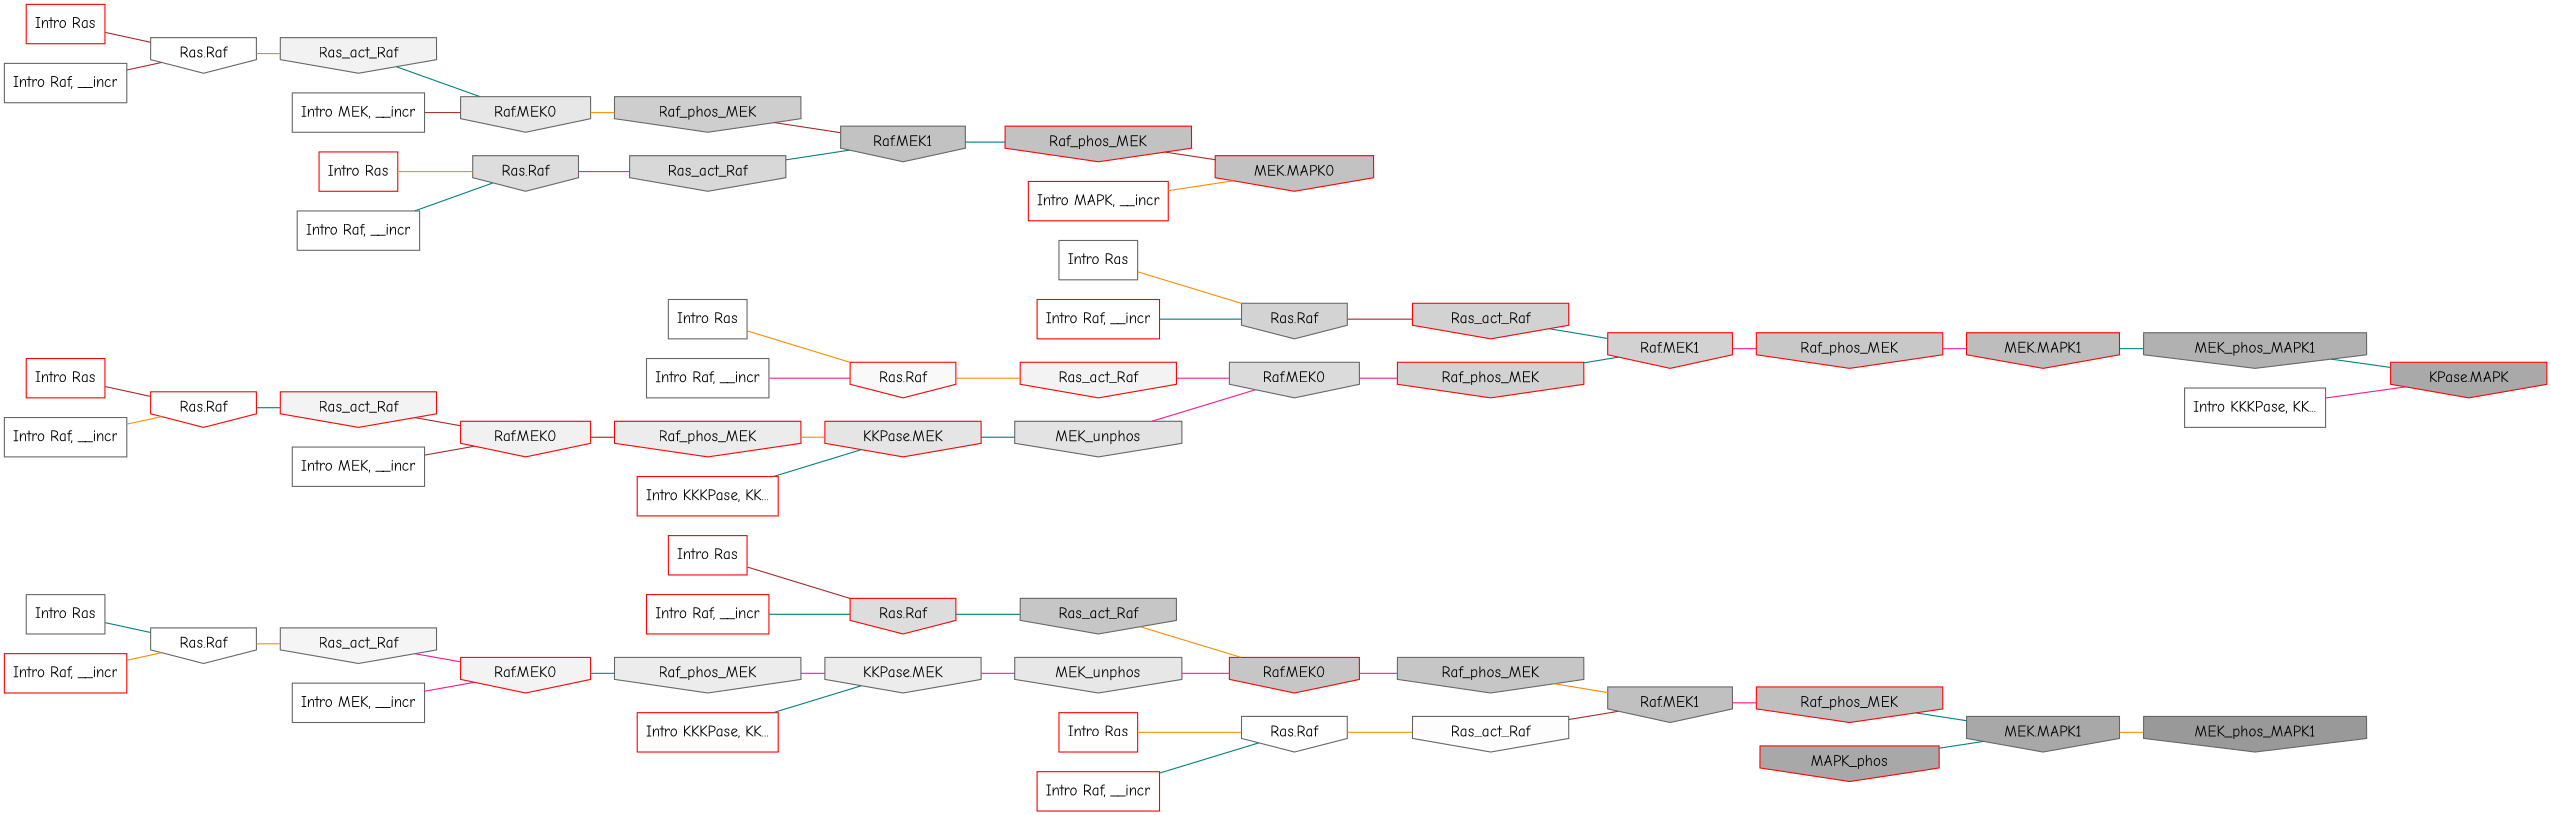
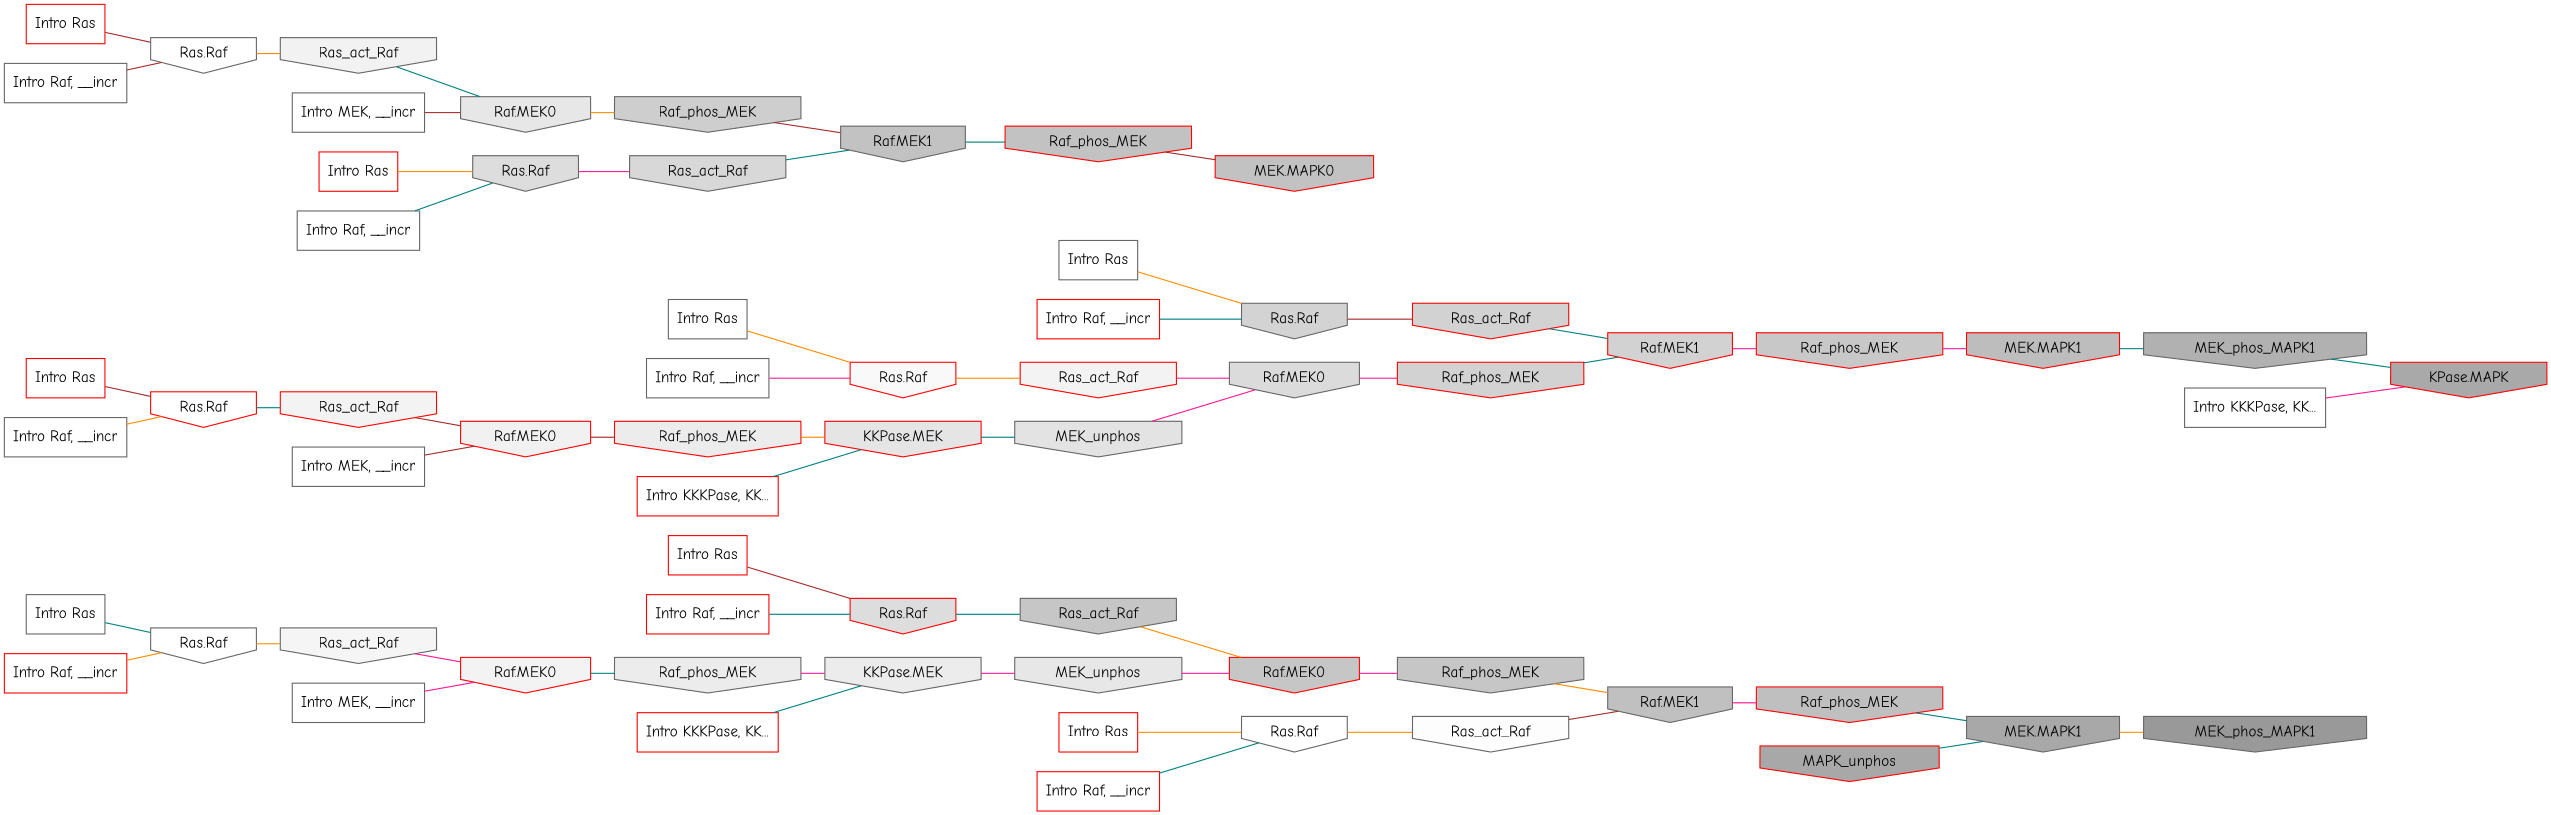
node "Intro MAPK, __incr": removed
node "MAPK_phos": label "MAPK_phos" -> "MAPK_unphos"
